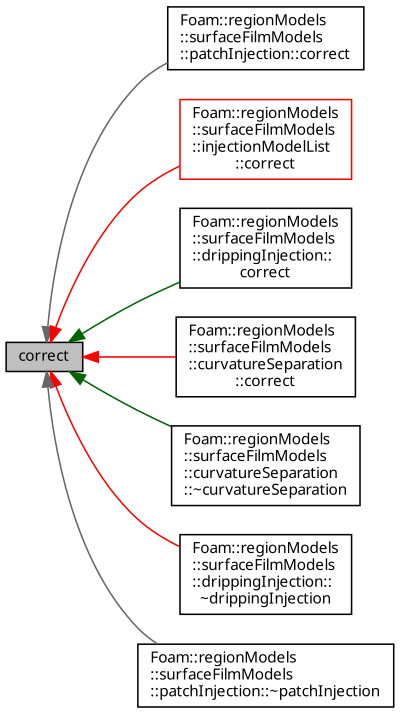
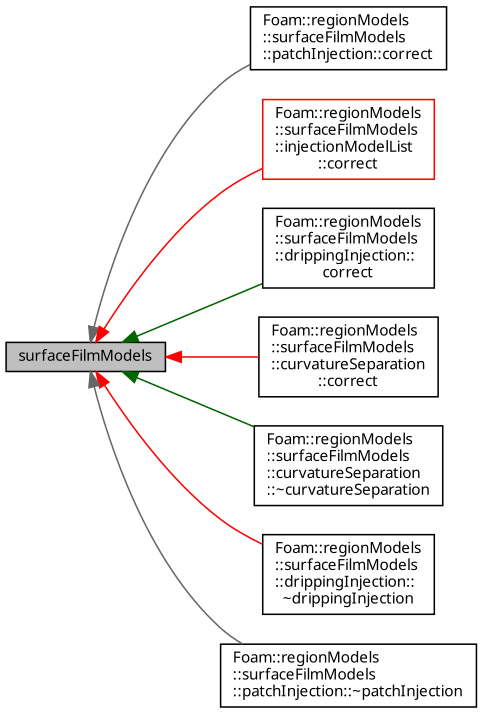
node "correct": label "correct" -> "surfaceFilmModels"
